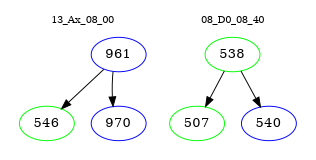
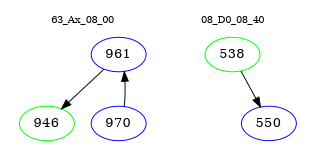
cluster "13_Ax_08_00": label "13_Ax_08_00" -> "63_Ax_08_00"
edge "961" -> "970": reversed
node "546": label "546" -> "946"
node "507": removed
node "540": label "540" -> "550"
